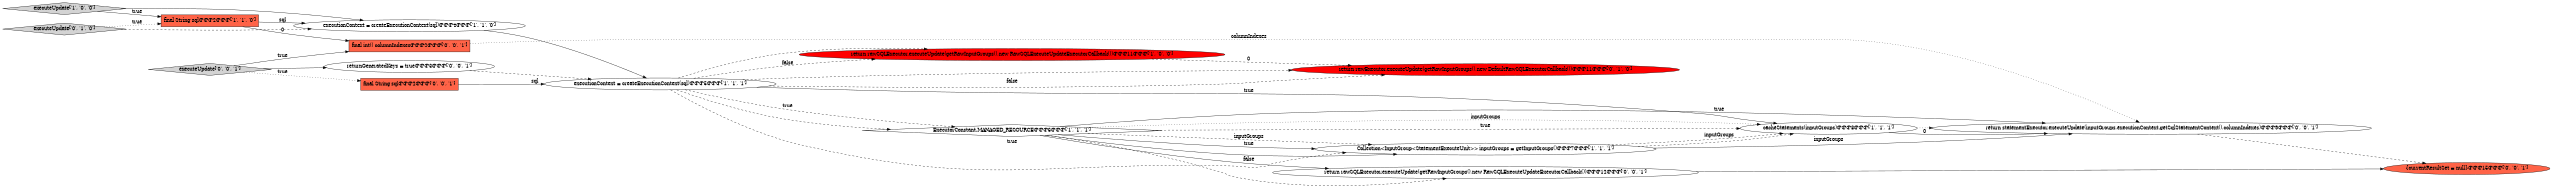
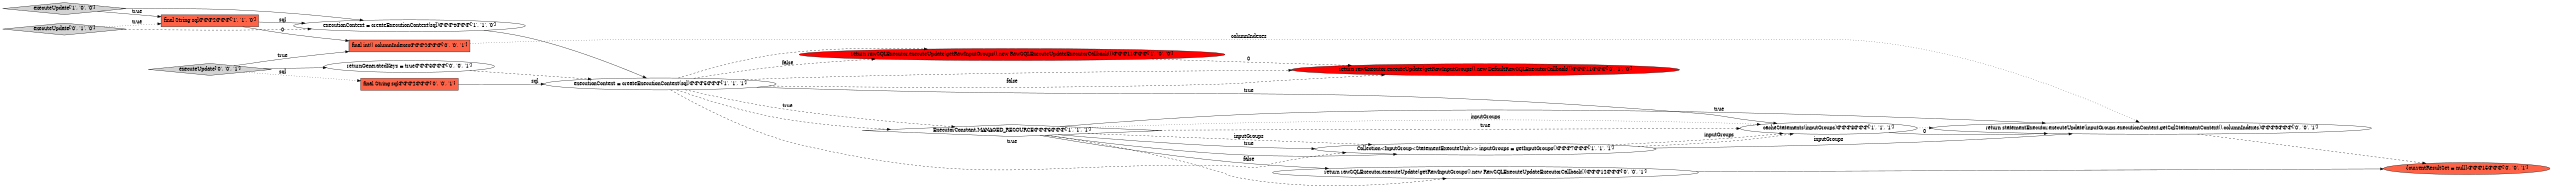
edge "executeUpdate['0', '0', '1']" -> "final String sql@@@2@@@['0', '0', '1']": label "true" -> "sql"
